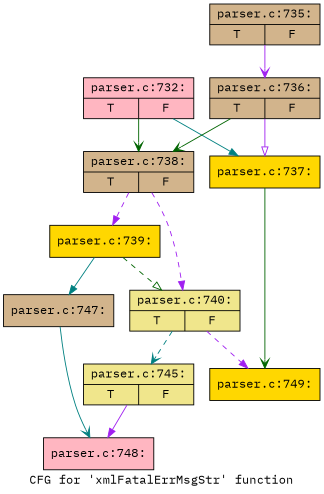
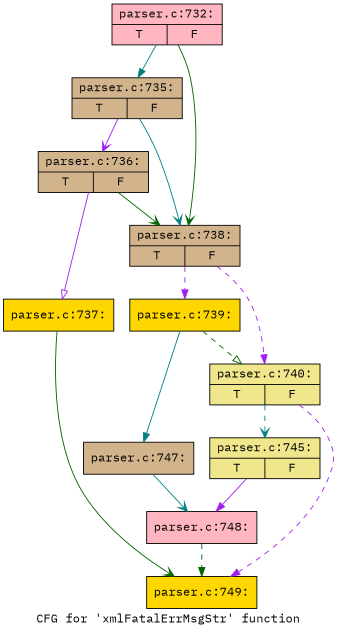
edge "parser.c:732:" -> "parser.c:737:": now "parser.c:732:" -> "parser.c:735:"
edge "parser.c:735:" -> "parser.c:738:": added
edge "parser.c:748:" -> "parser.c:749:": added
